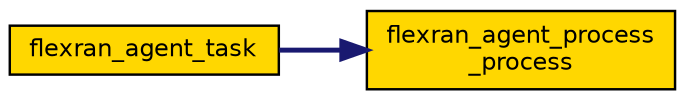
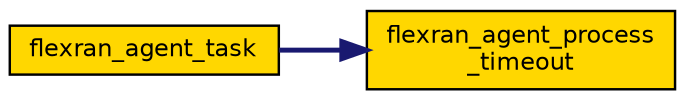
node "flexran_agent_process _process": label "flexran_agent_process _process" -> "flexran_agent_process _timeout"
